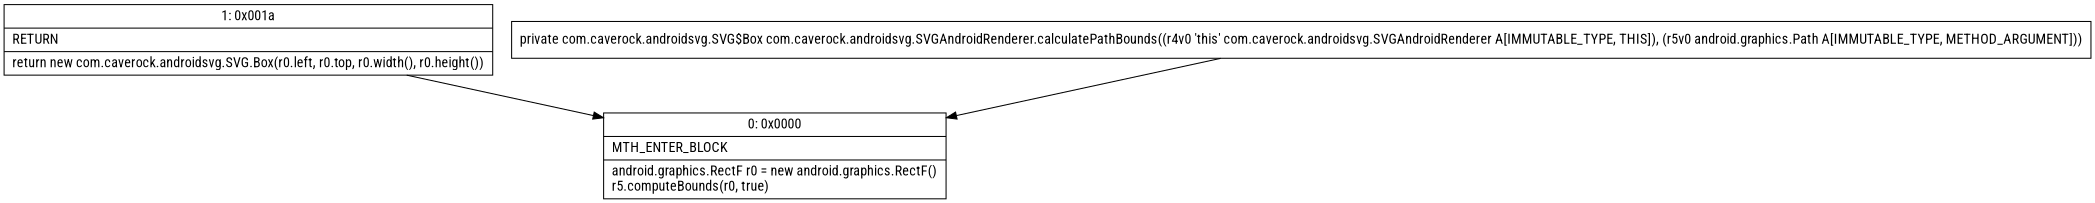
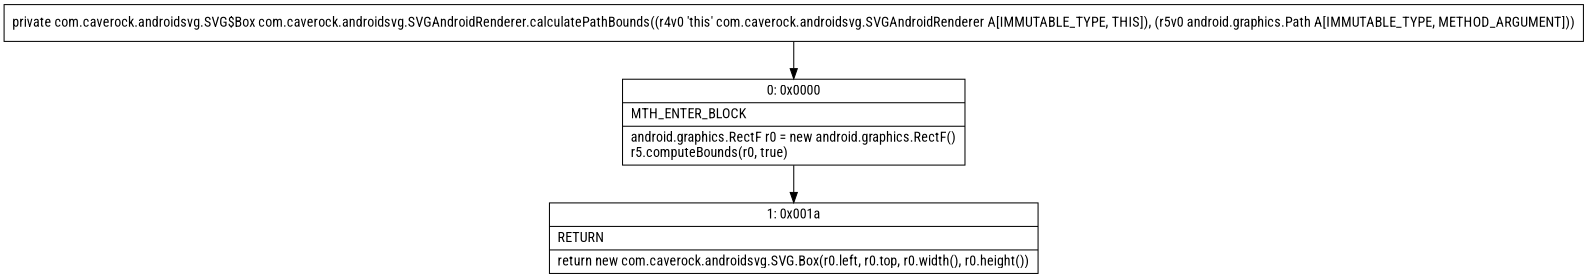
edge "1: 0x001a" -> "0: 0x0000": reversed
